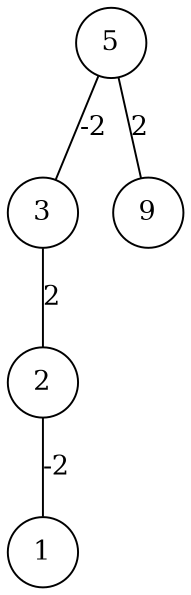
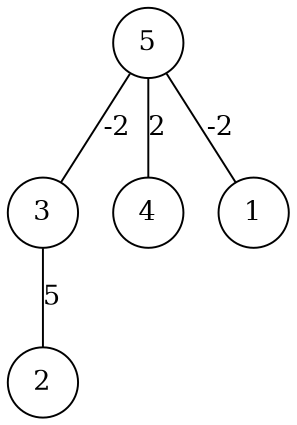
node "9": label "9" -> "4"
edge "3" -- "2": label "2" -> "5"
edge "2" -- "1": now "5" -- "1"
